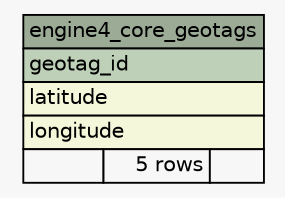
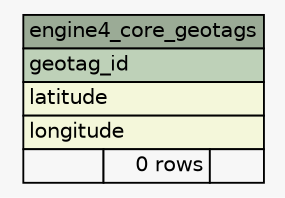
node "engine4_core_geotags": text "5 rows" -> "0 rows"
